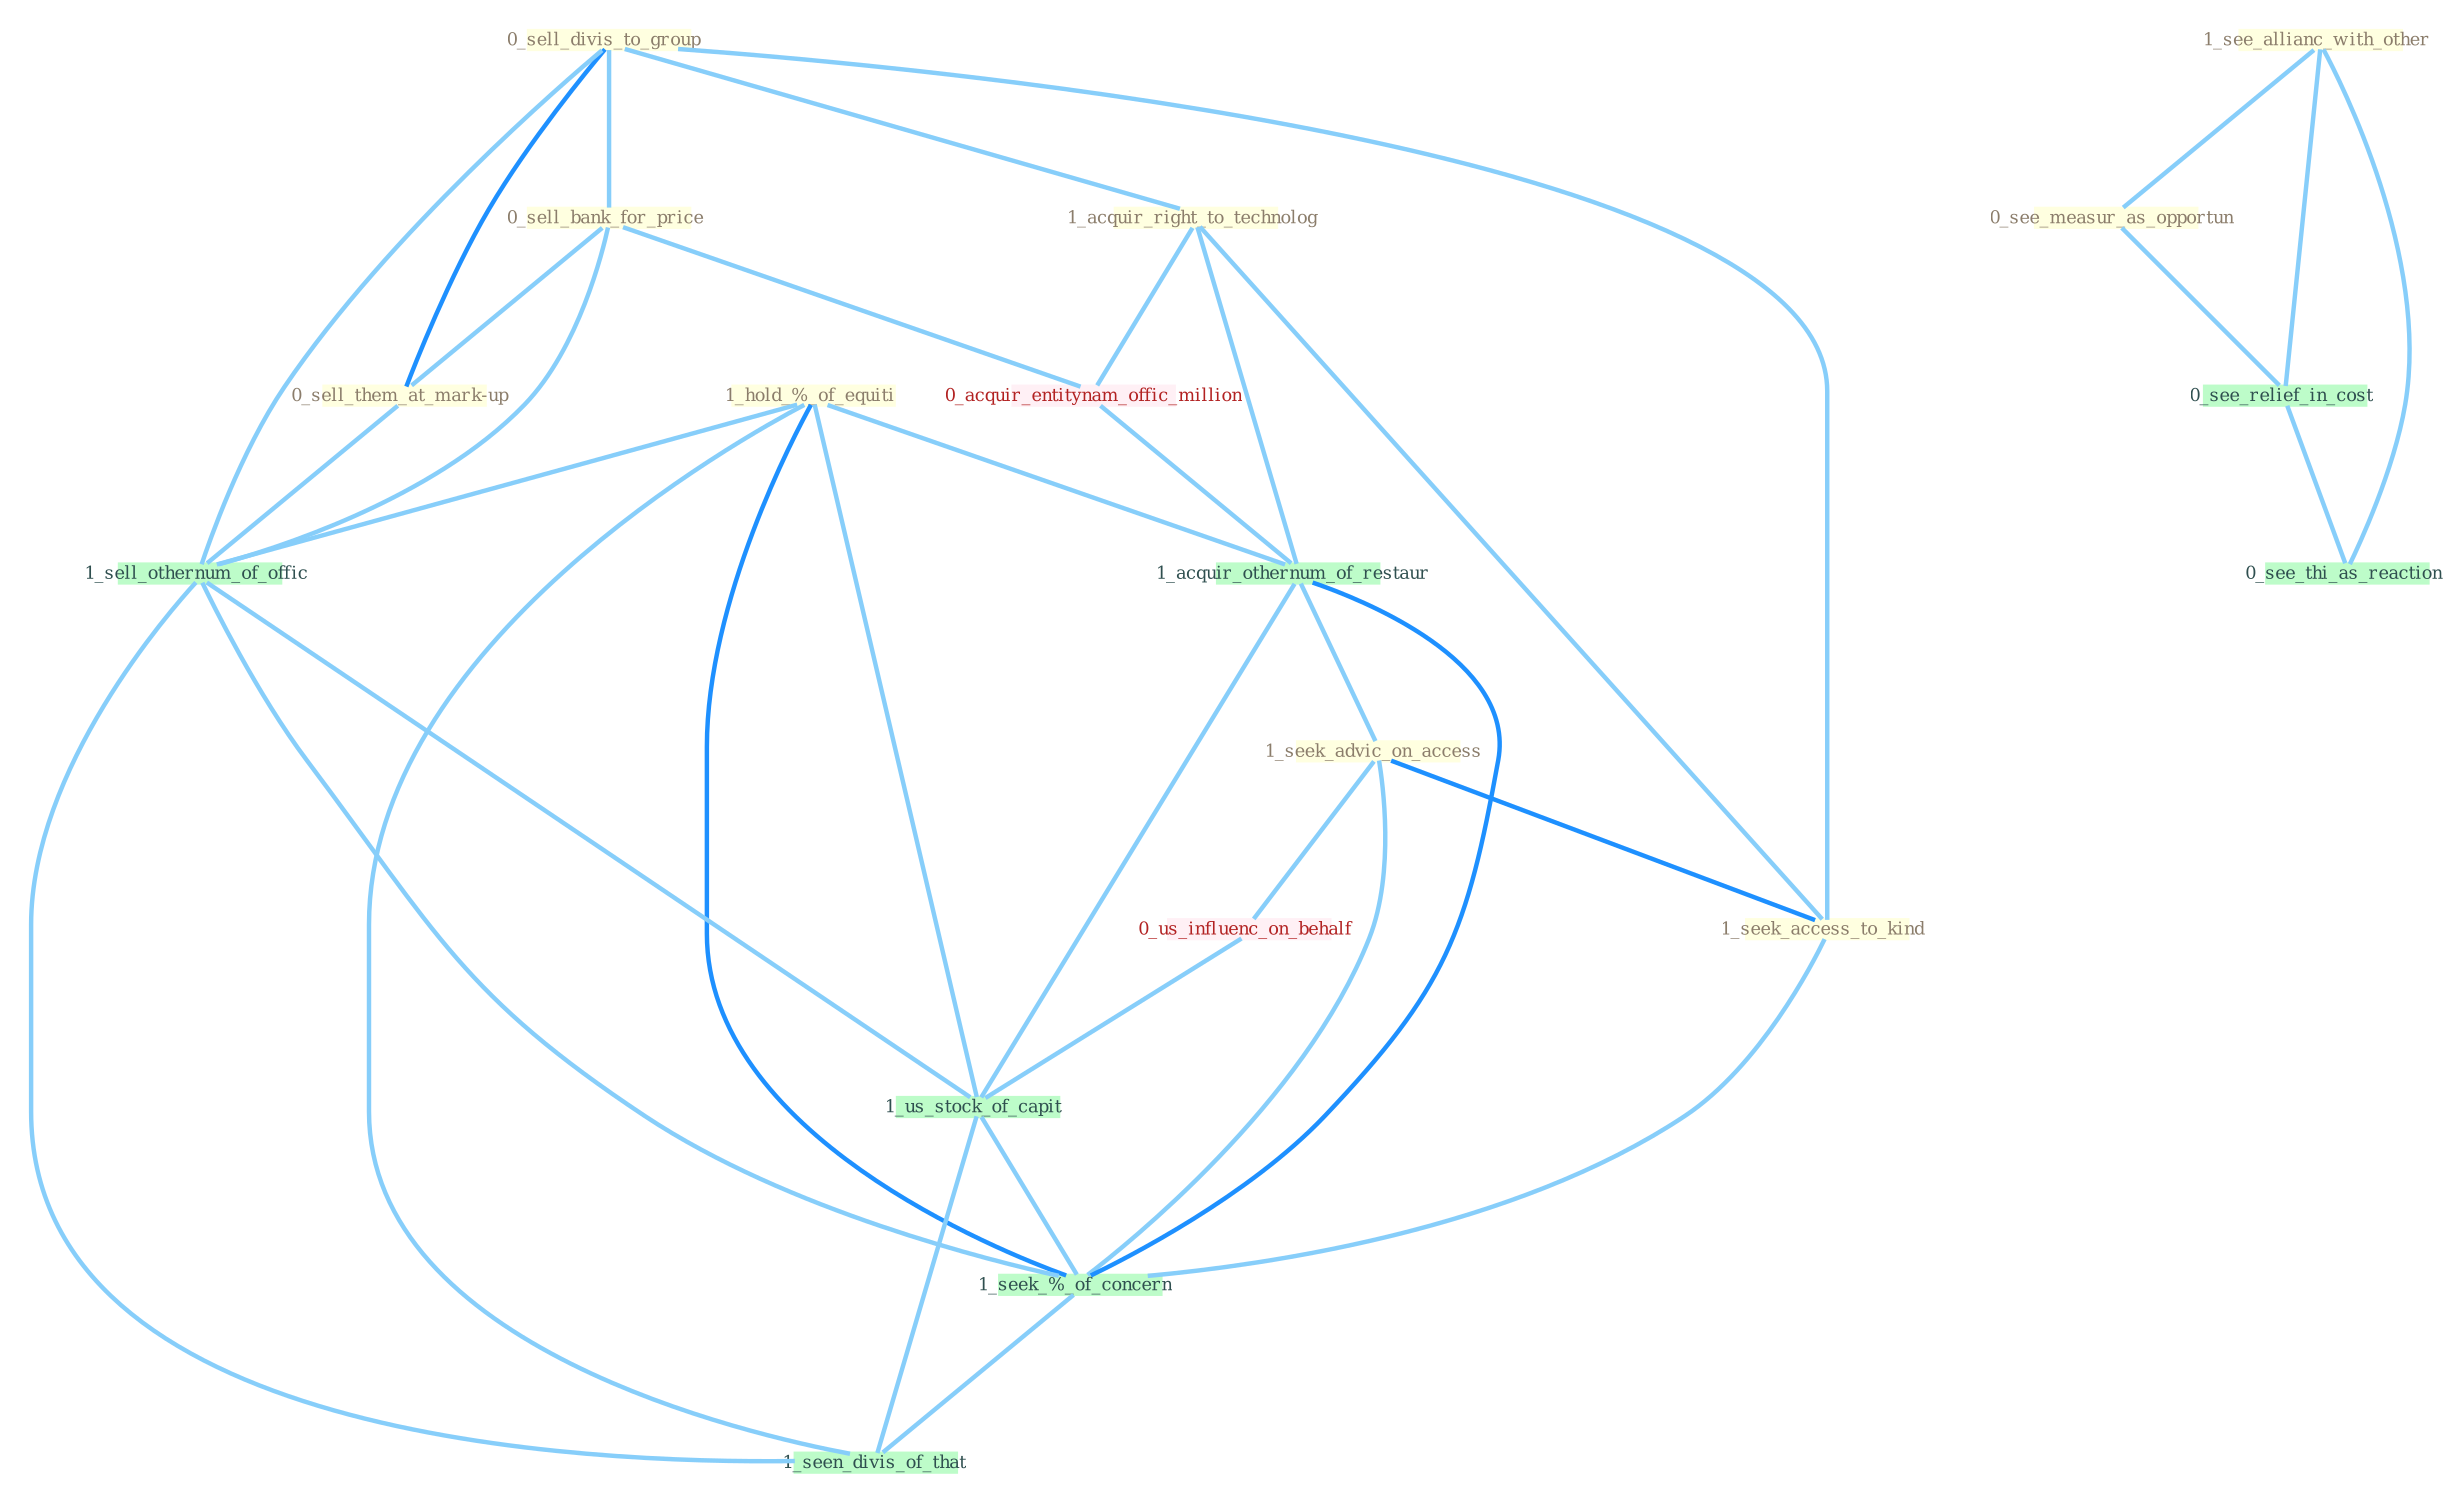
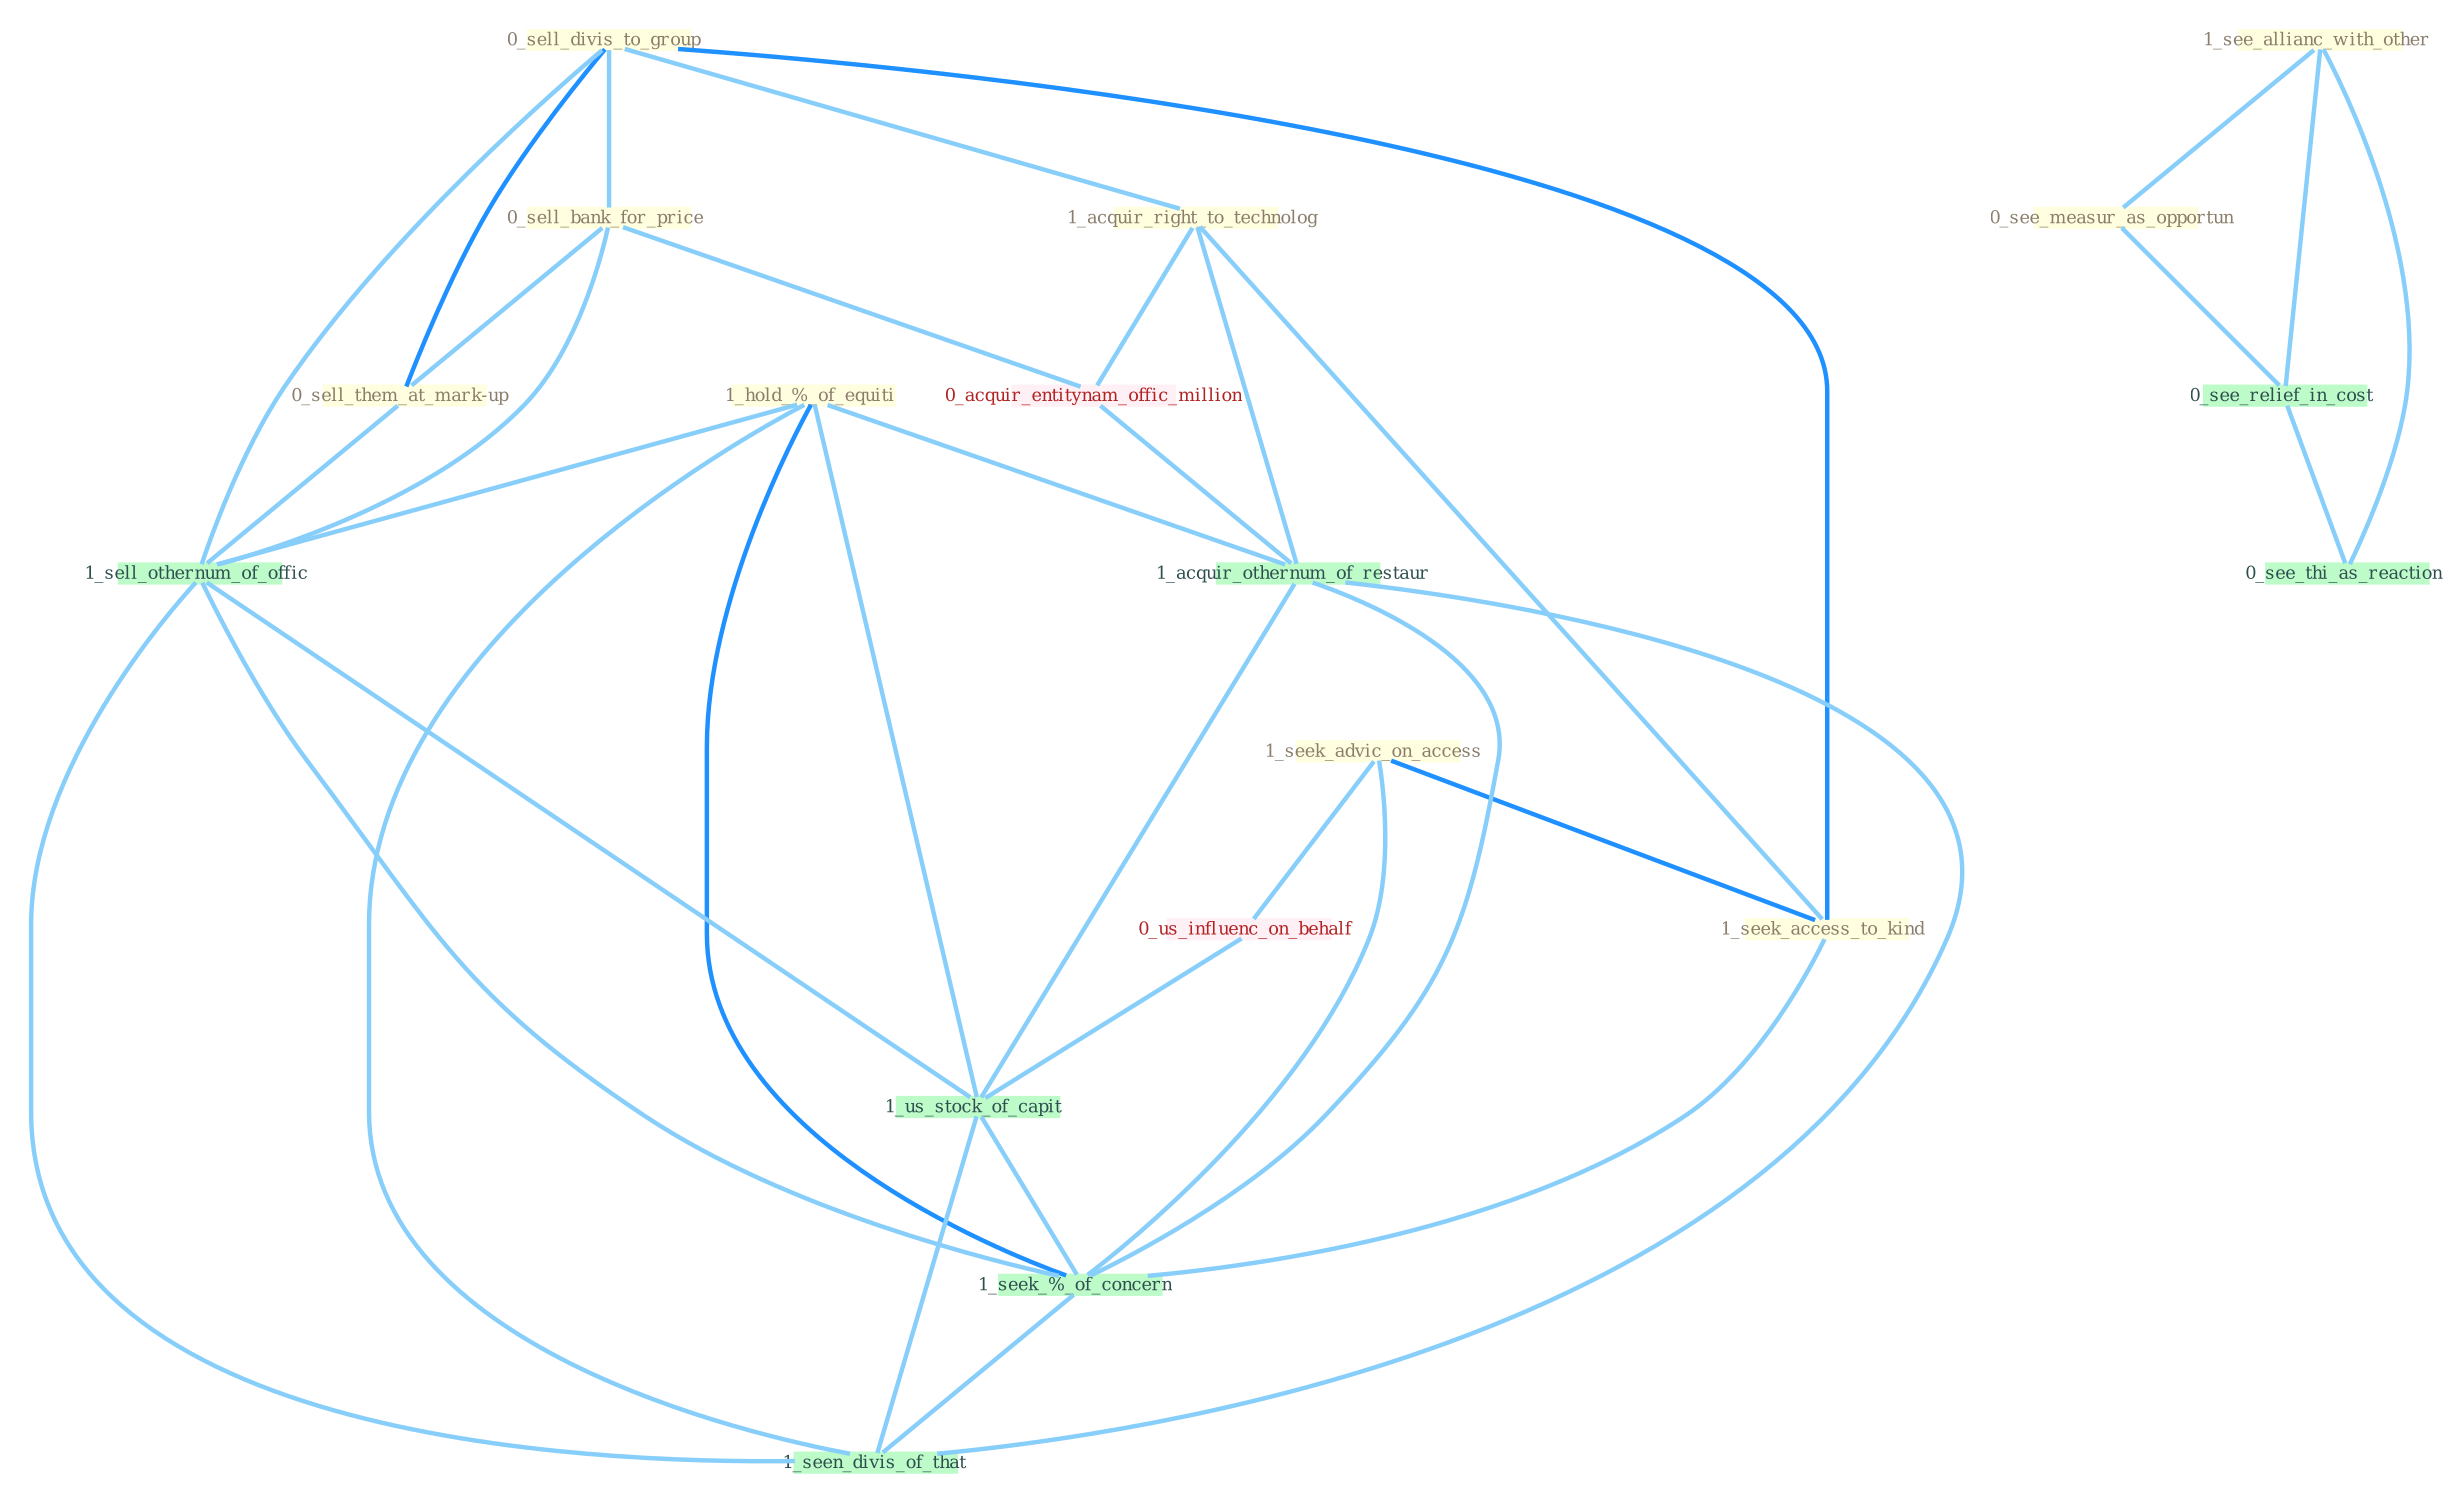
edge "0_sell_divis_to_group" -- "1_seek_access_to_kind": color #87cefa -> #1e90ff
edge "1_acquir_othernum_of_restaur" -- "1_seek_advic_on_access": now "1_acquir_othernum_of_restaur" -- "1_seen_divis_of_that"
edge "1_acquir_othernum_of_restaur" -- "1_seek_%_of_concern": color #1e90ff -> #87cefa
